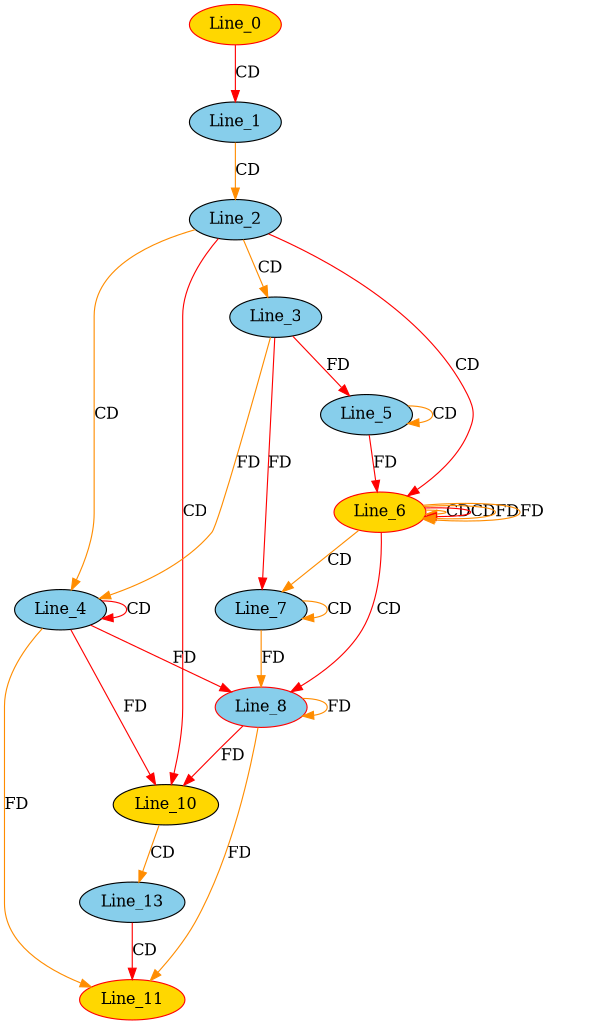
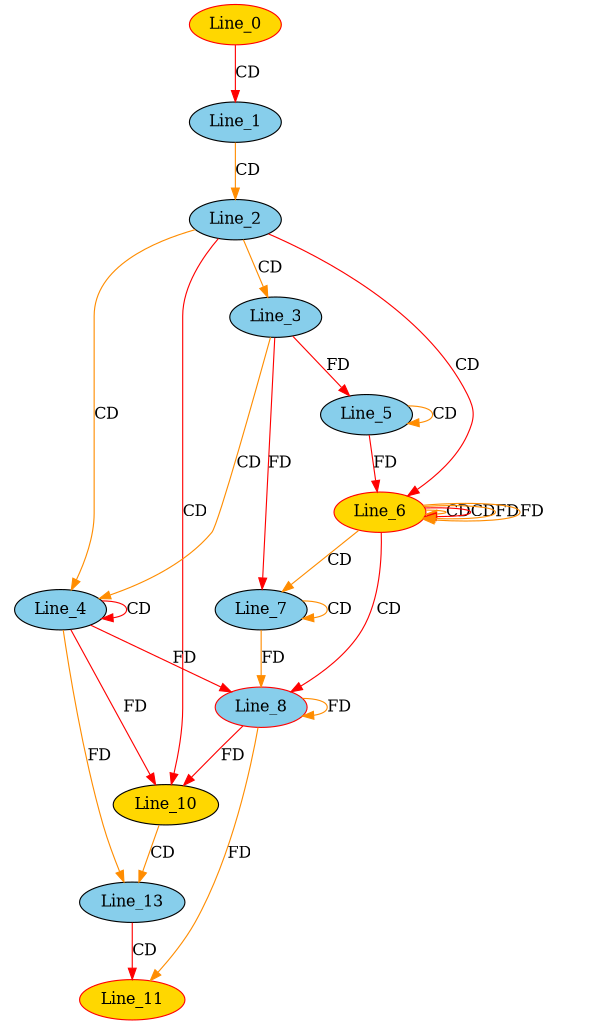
edge "Line_3" -> "Line_4": label "FD" -> "CD"
edge "Line_4" -> "Line_11": now "Line_4" -> "Line_13"
